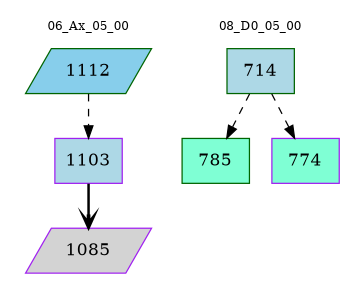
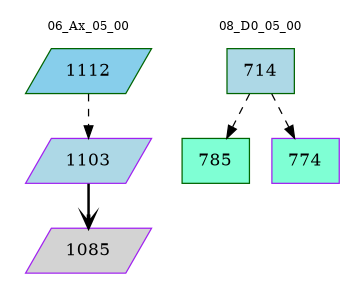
node "1103": shape box -> parallelogram
